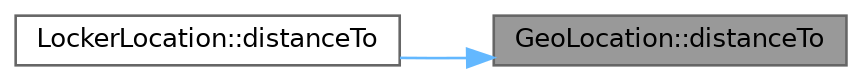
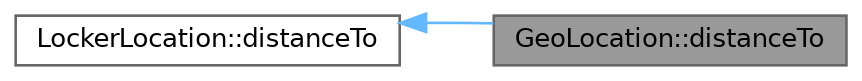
edge "LockerLocation::distanceTo" -> "GeoLocation::distanceTo": reversed
